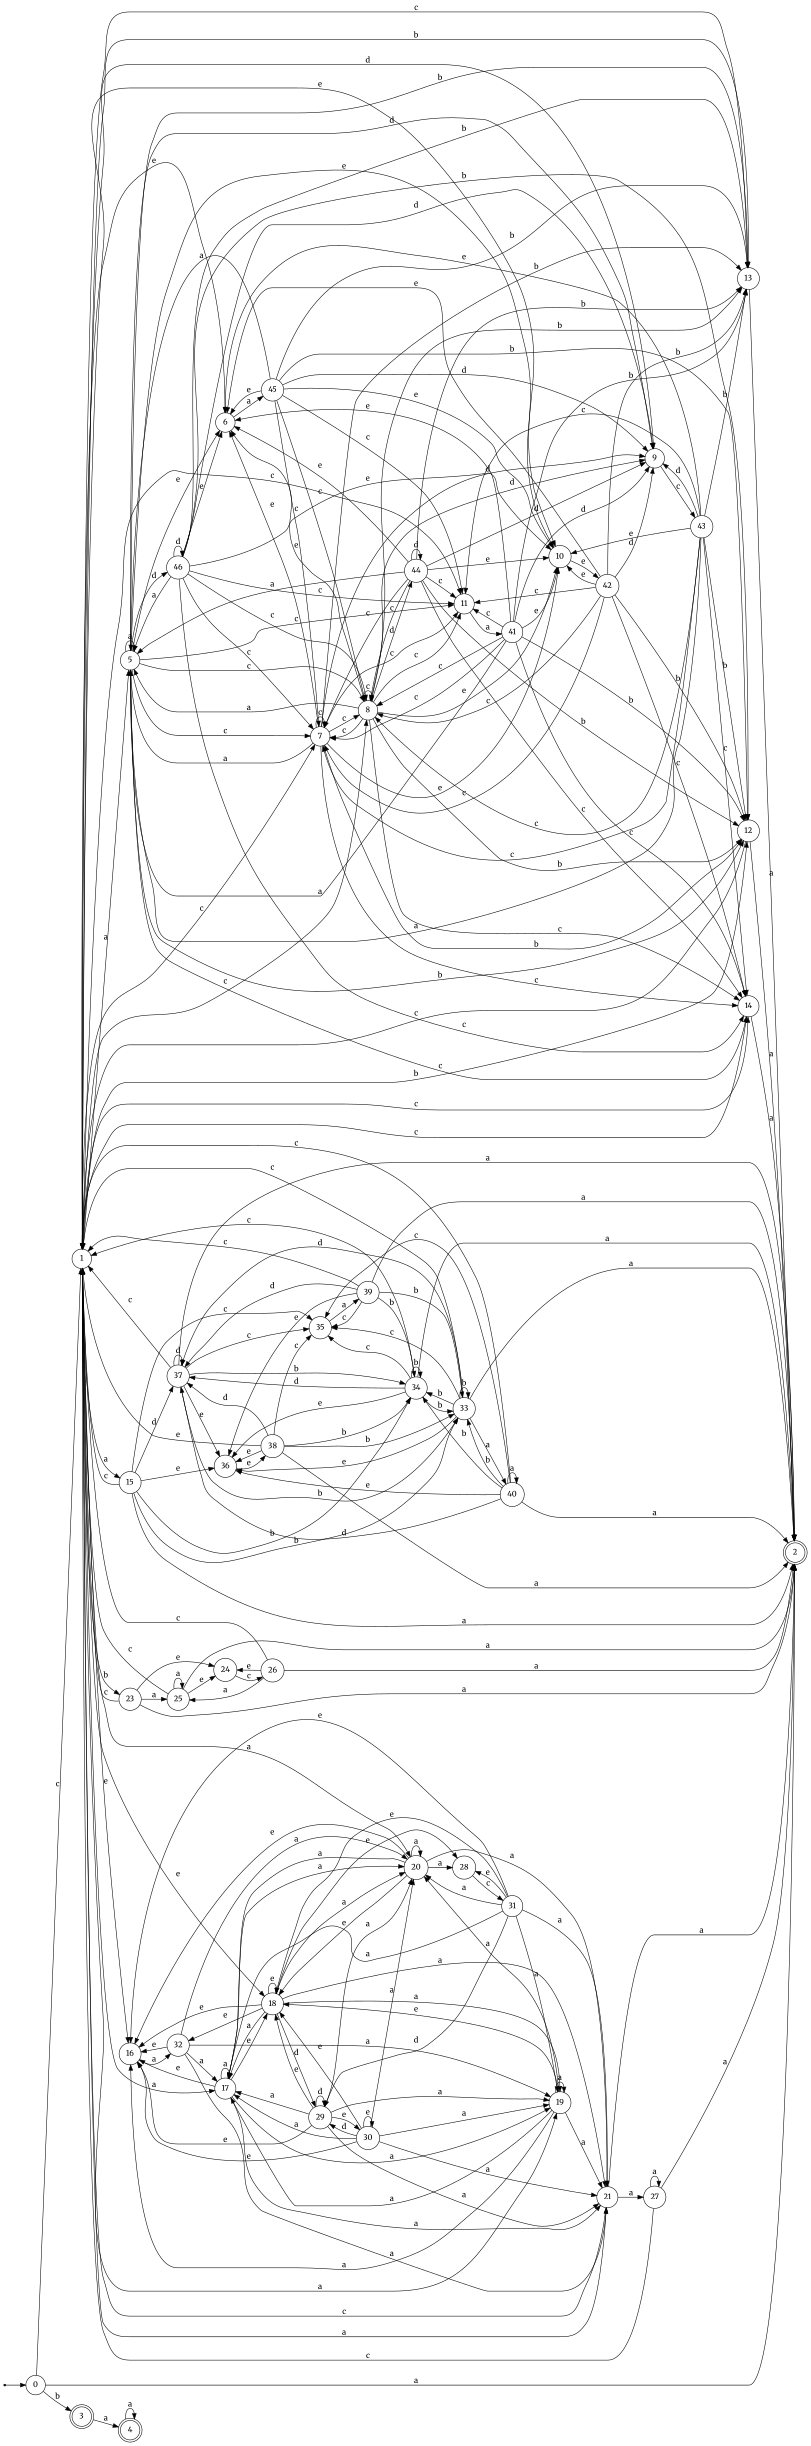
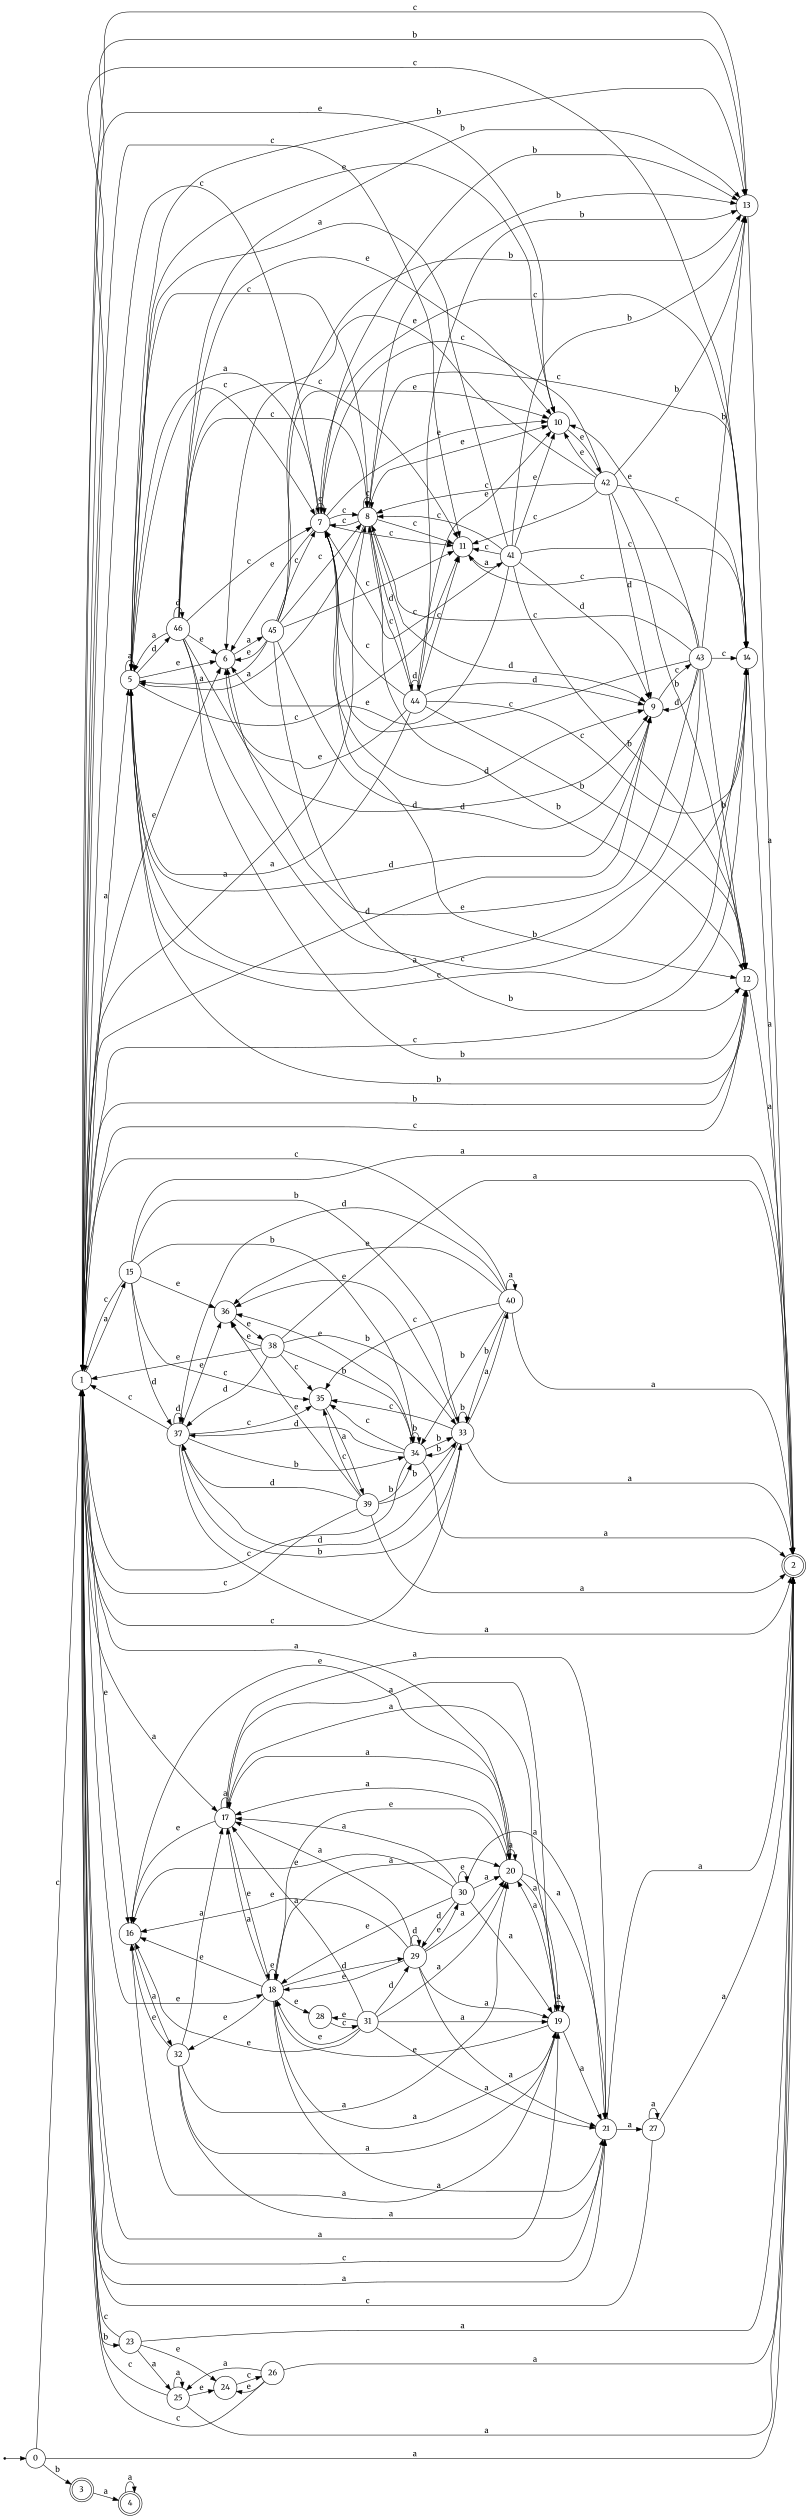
edge "8" -> "6": removed, label "e"
edge "1" -> "8": label "c" -> "a"
edge "20" -> "28": now "20" -> "19"
